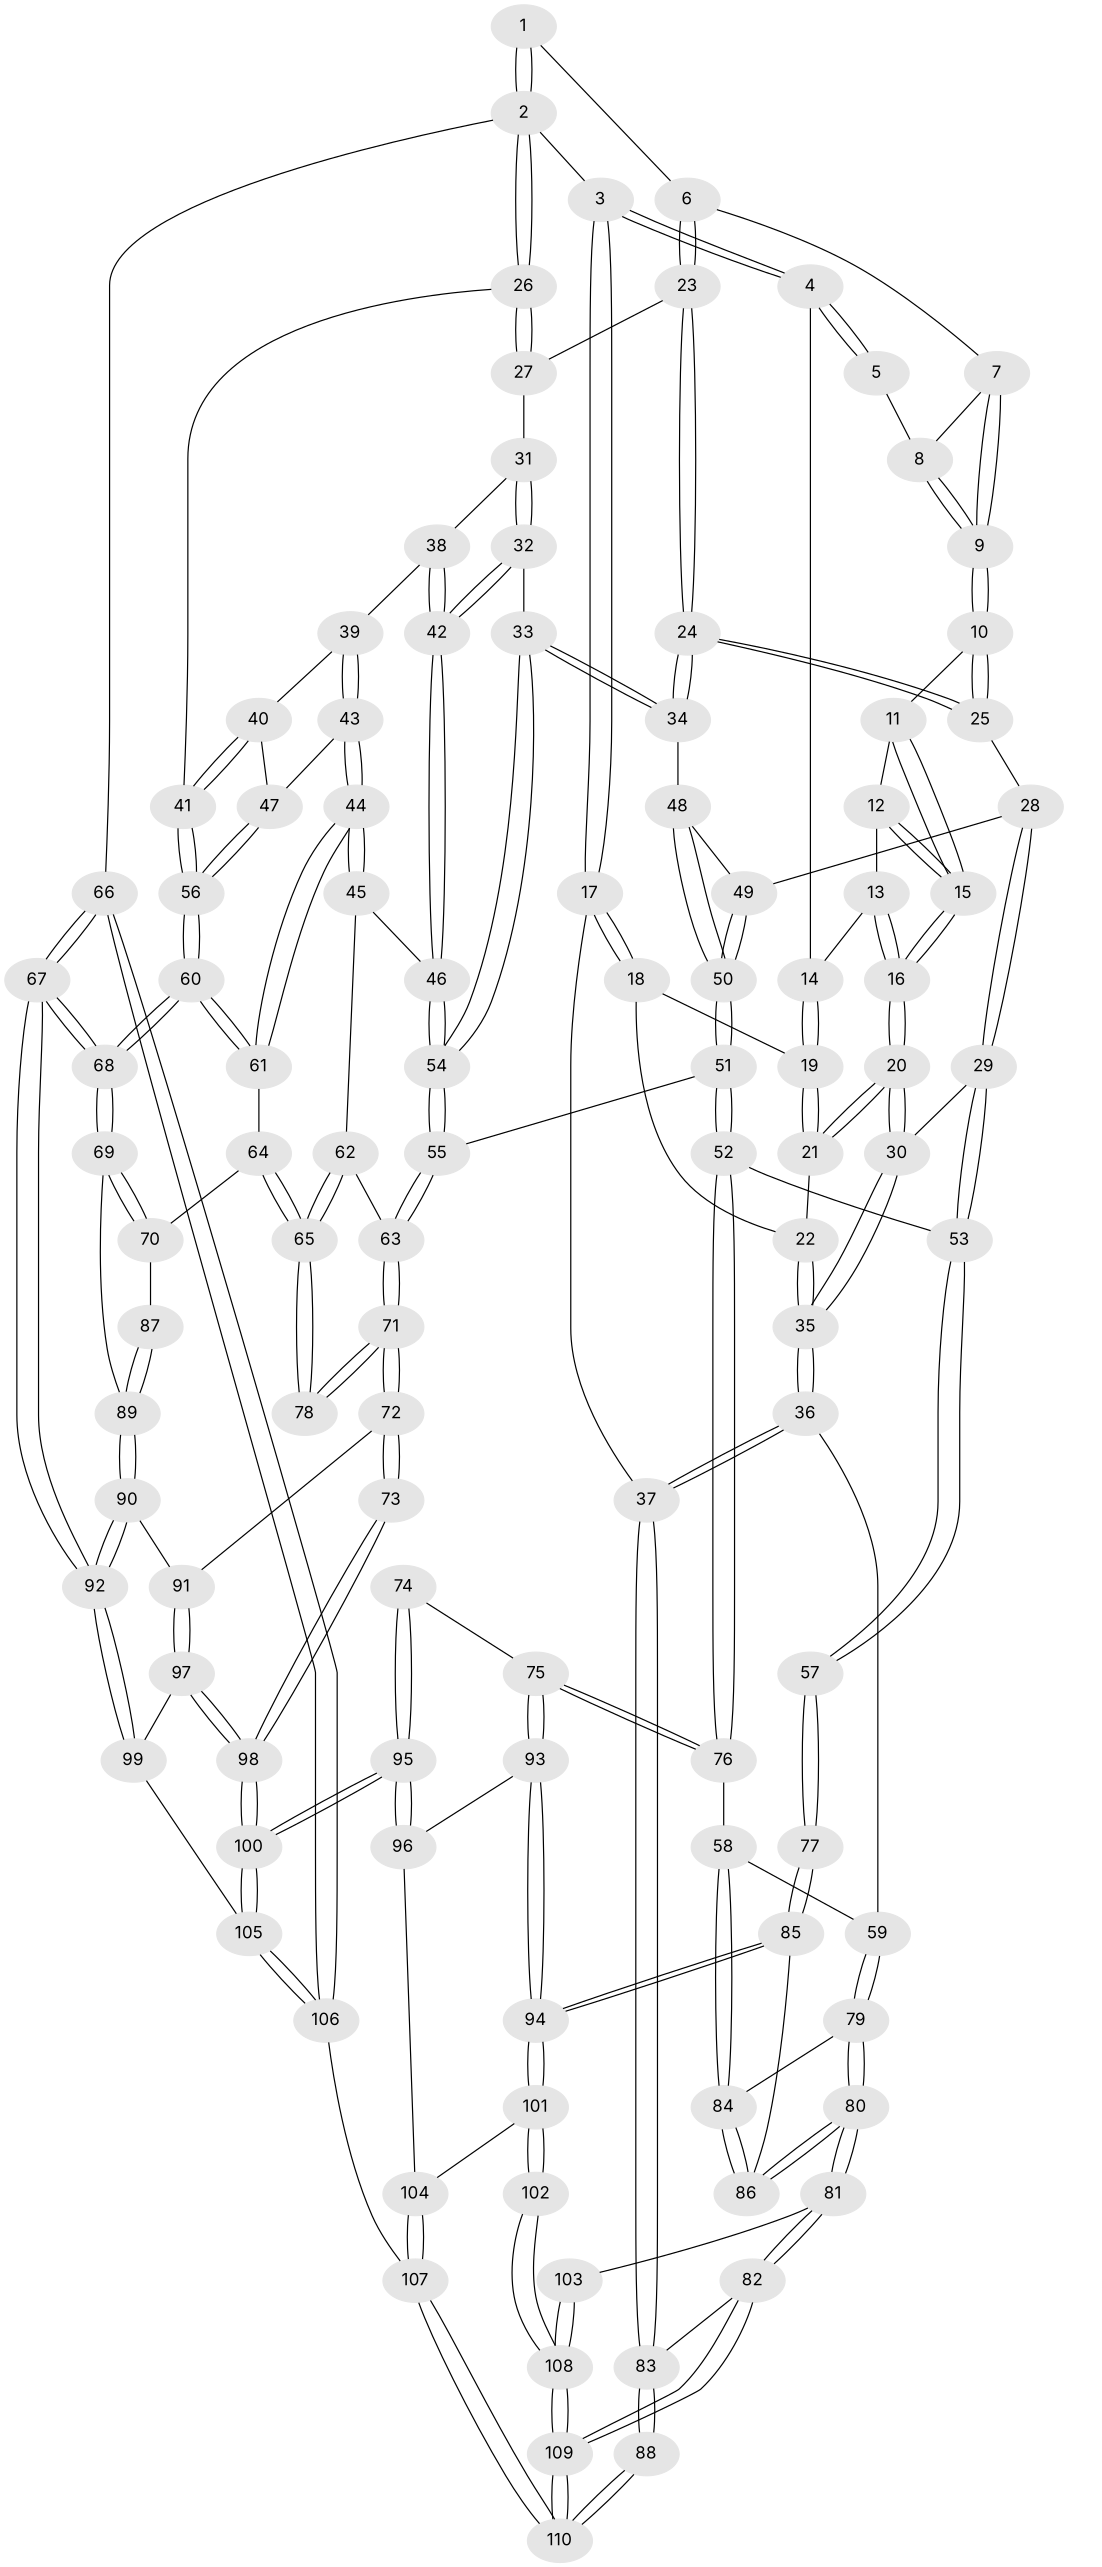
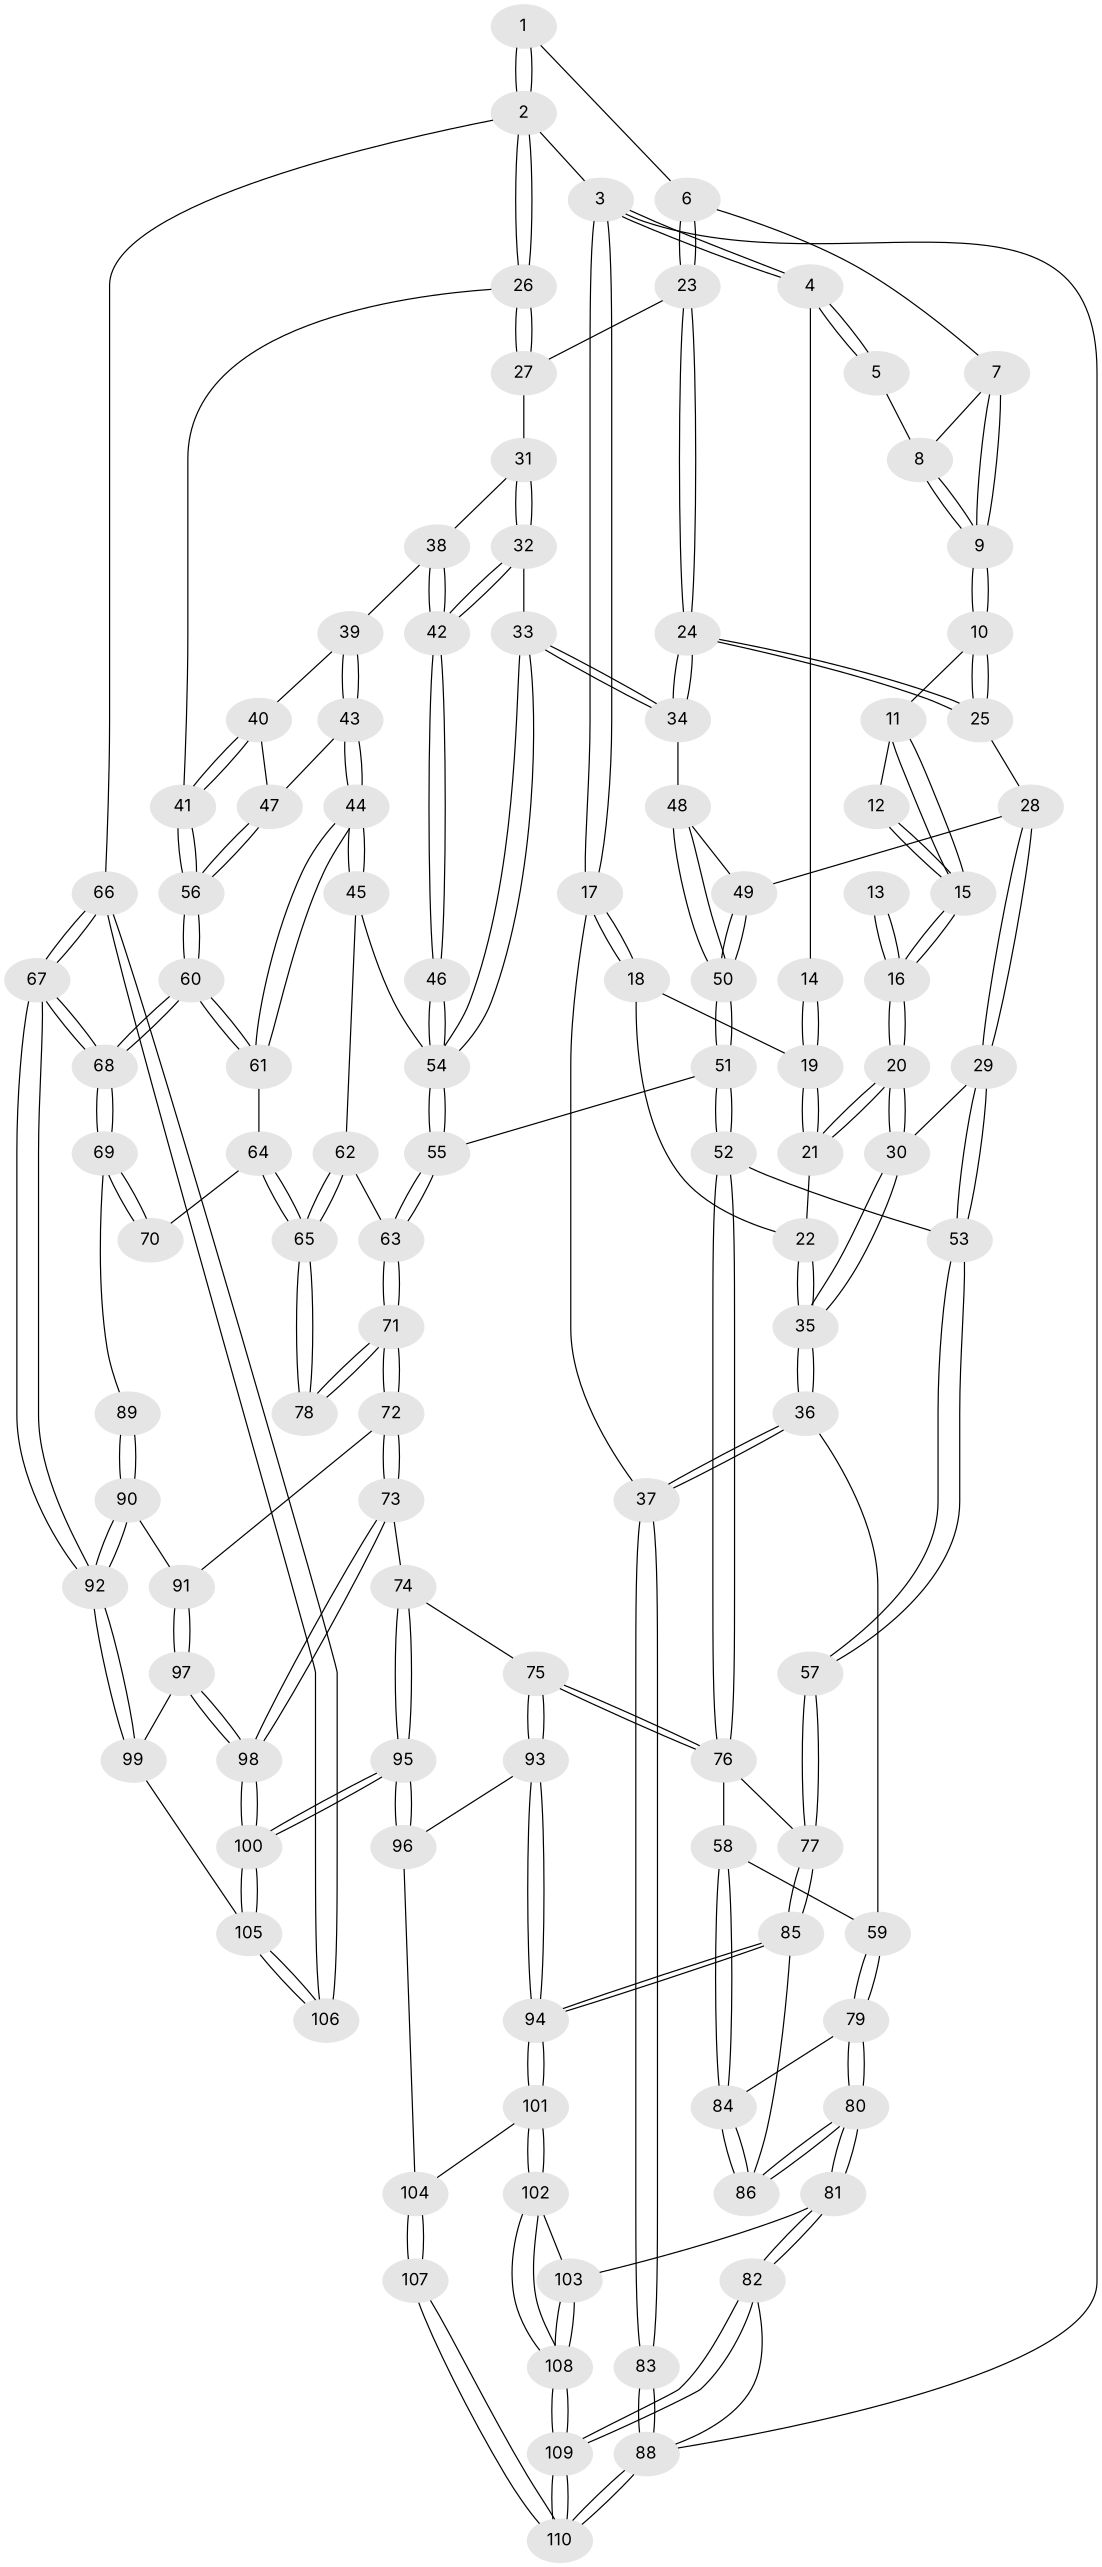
edge "12" -- "13": removed
edge "45" -- "46": now "45" -- "54"
edge "13" -- "14": removed
edge "3" -- "88": added
node "87": removed
edge "73" -- "74": added
edge "76" -- "77": added
edge "106" -- "107": removed
edge "102" -- "103": added
edge "82" -- "83": now "82" -- "88"
